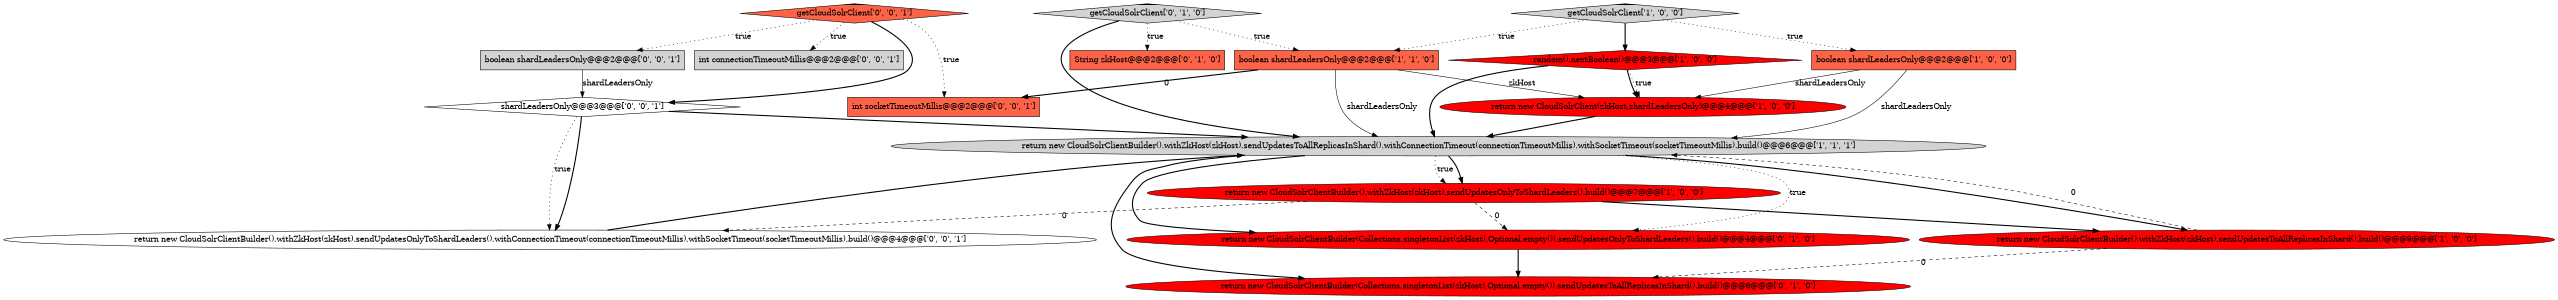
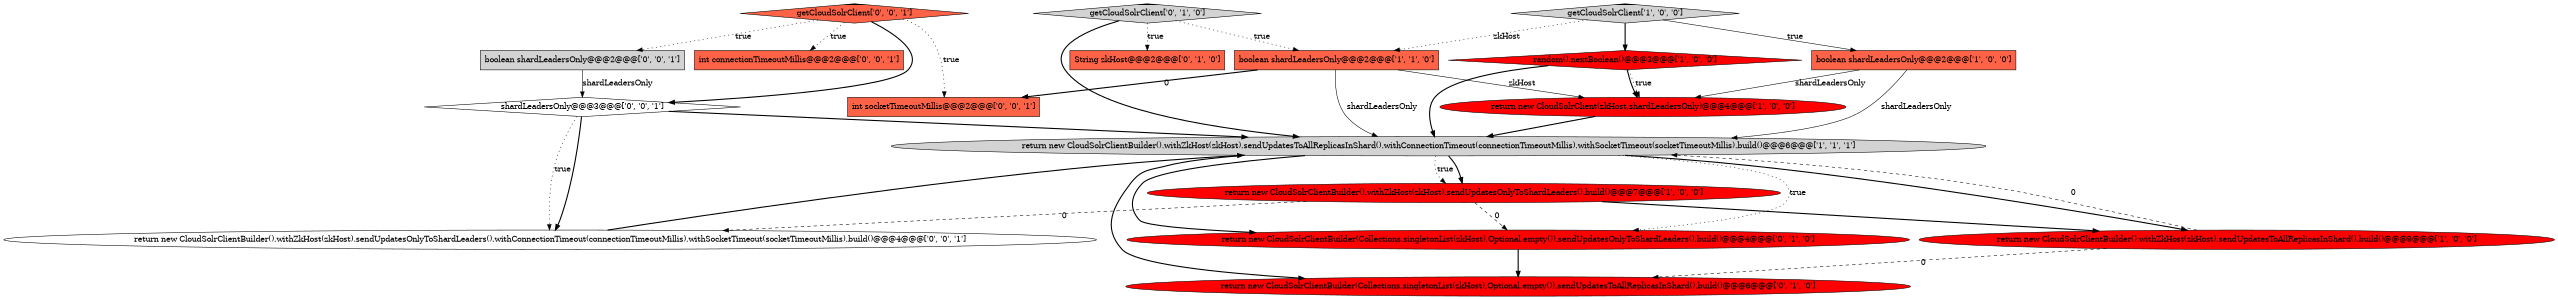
edge "getCloudSolrClient['1', '0', '0']" -> "boolean shardLeadersOnly@@@2@@@['1', '0', '0']": style dotted -> solid
edge "getCloudSolrClient['1', '0', '0']" -> "boolean shardLeadersOnly@@@2@@@['1', '1', '0']": label "true" -> "zkHost"
node "int connectionTimeoutMillis@@@2@@@['0', '0', '1']": fillcolor lightgray -> tomato
